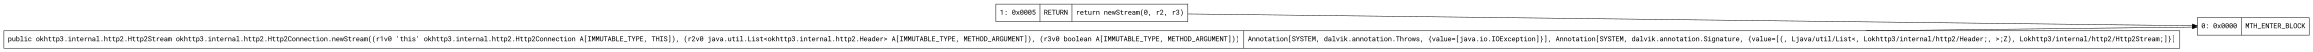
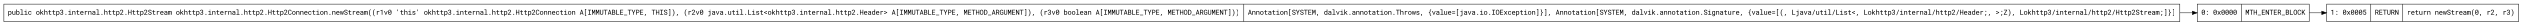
edge "1: 0x0005" -> "0: 0x0000": reversed
